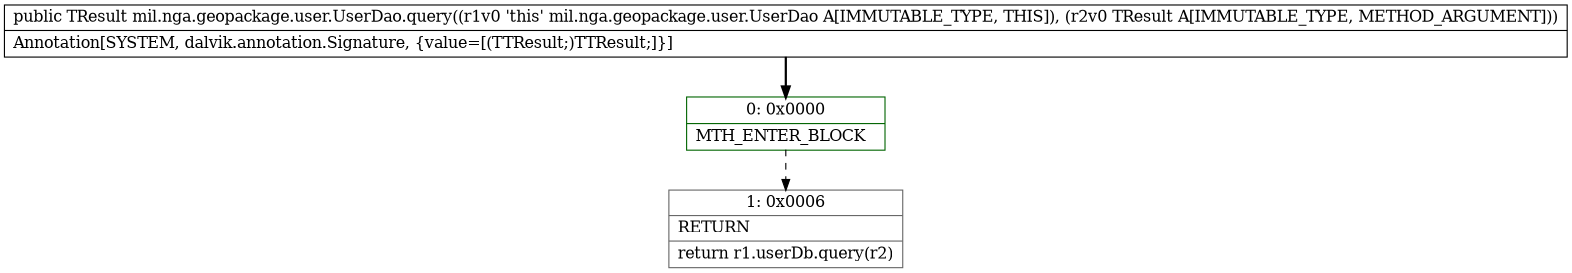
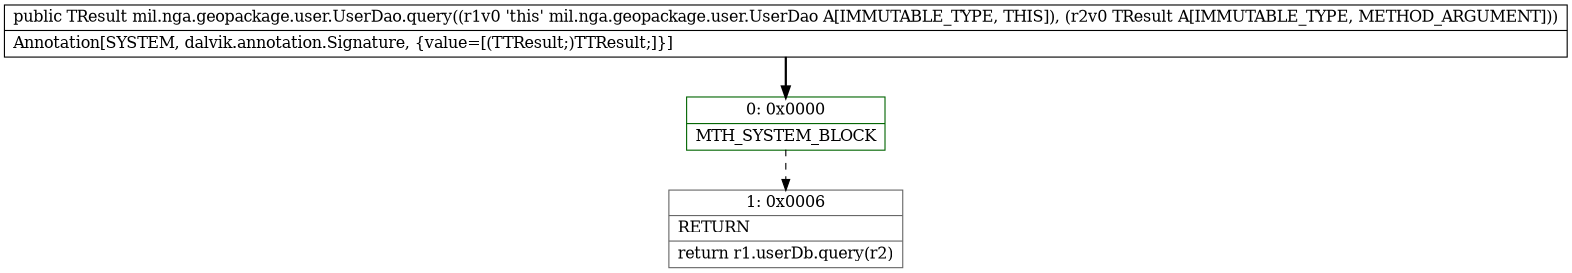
node "0: 0x0000": text "MTH_ENTER_BLOCK" -> "MTH_SYSTEM_BLOCK"
